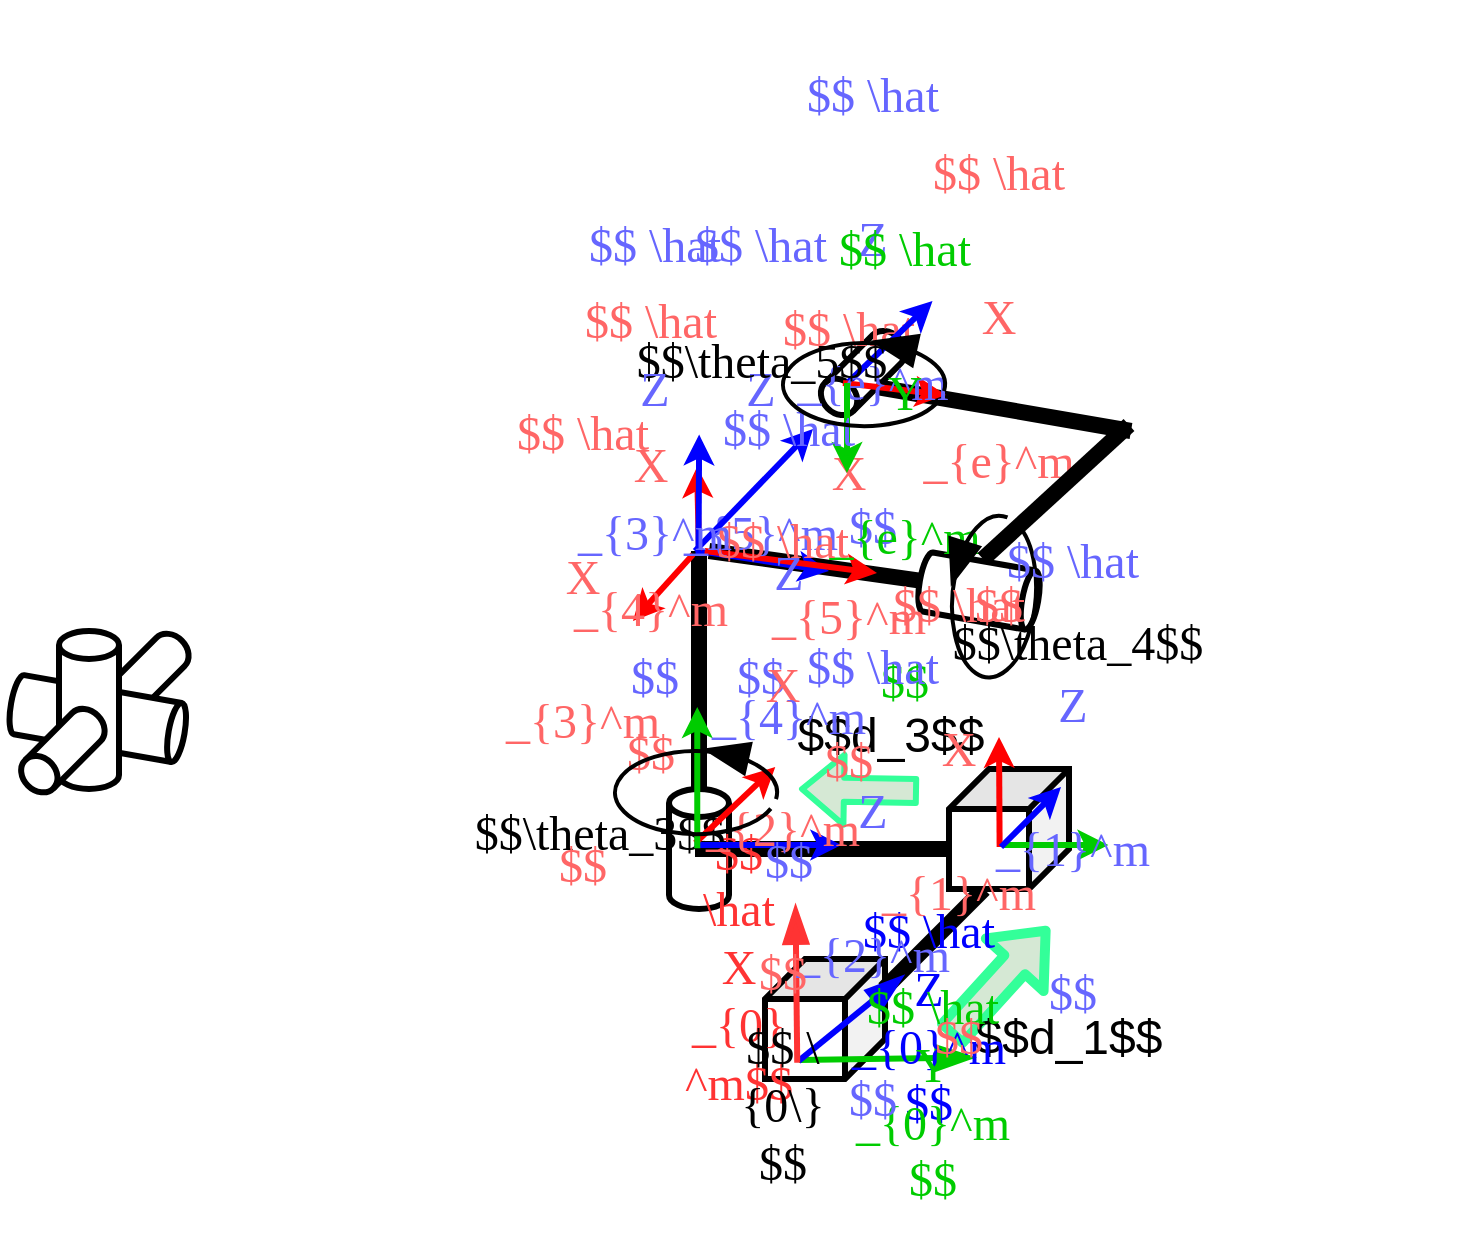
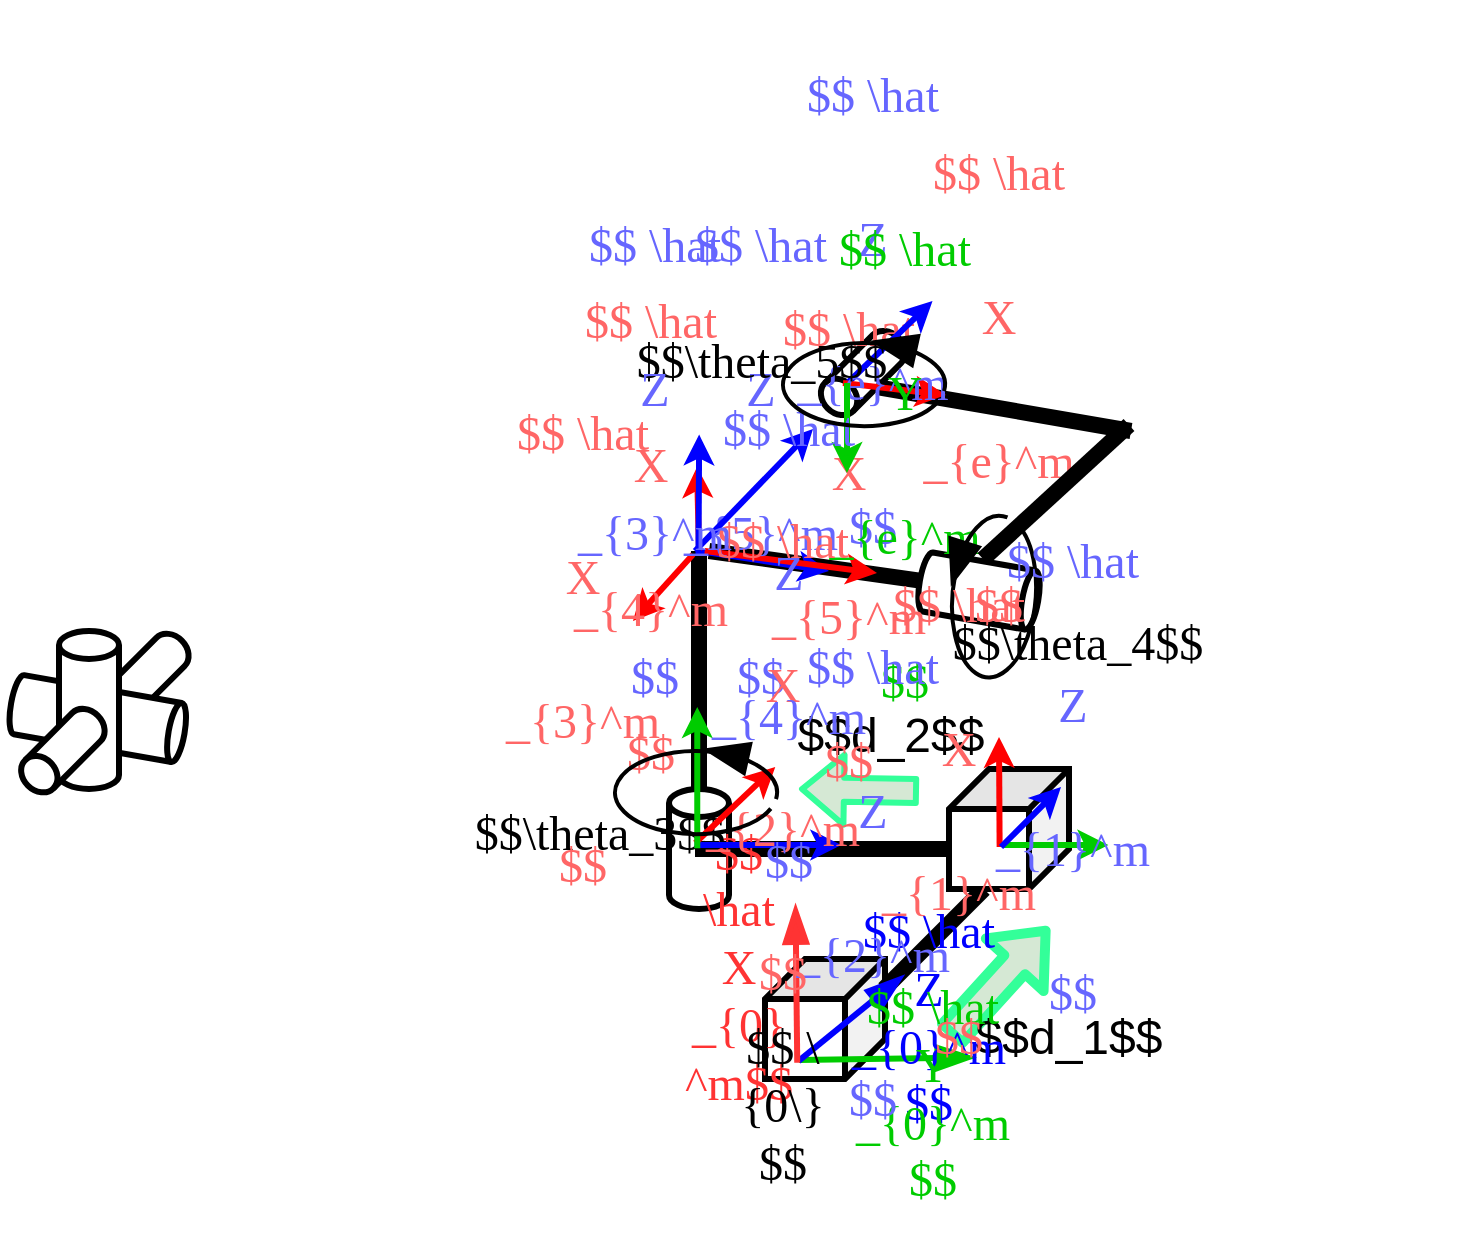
node "$$d_3$$": label "$$d_3$$" -> "$$d_2$$"
